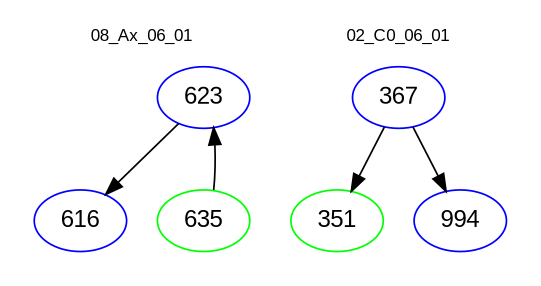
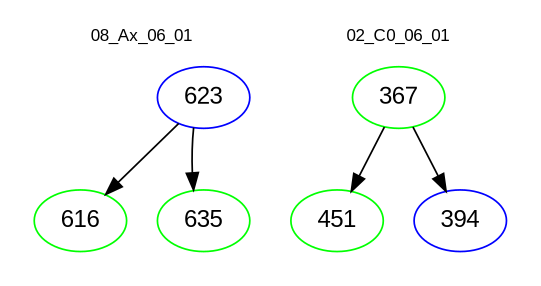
node "367": color blue -> green
edge "635" -> "623": reversed
node "616": color blue -> green
node "351": label "351" -> "451"
node "994": label "994" -> "394"
